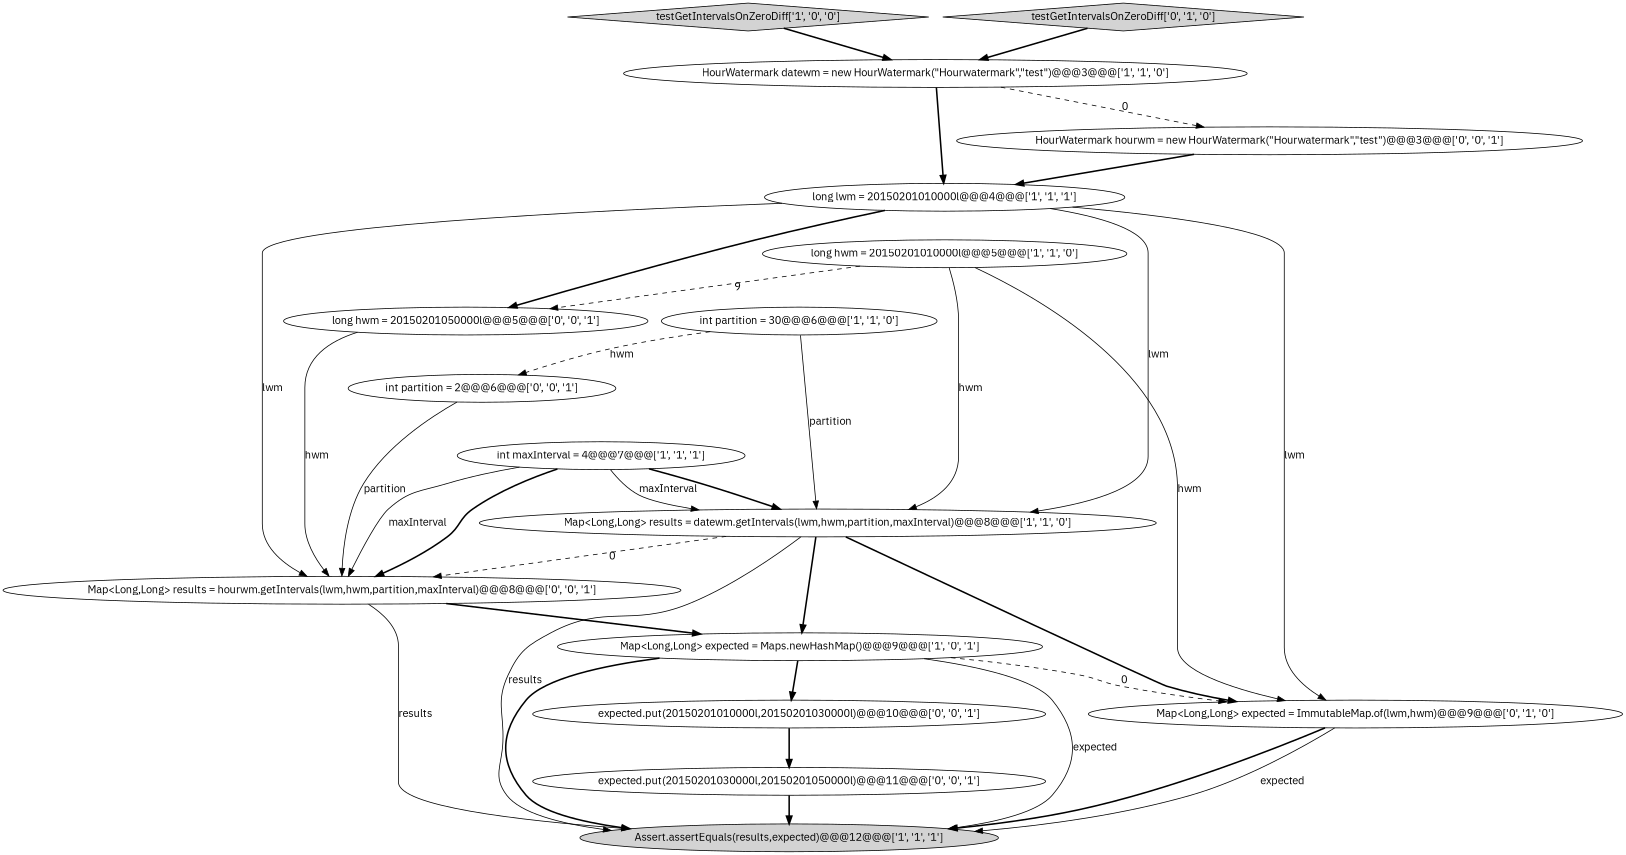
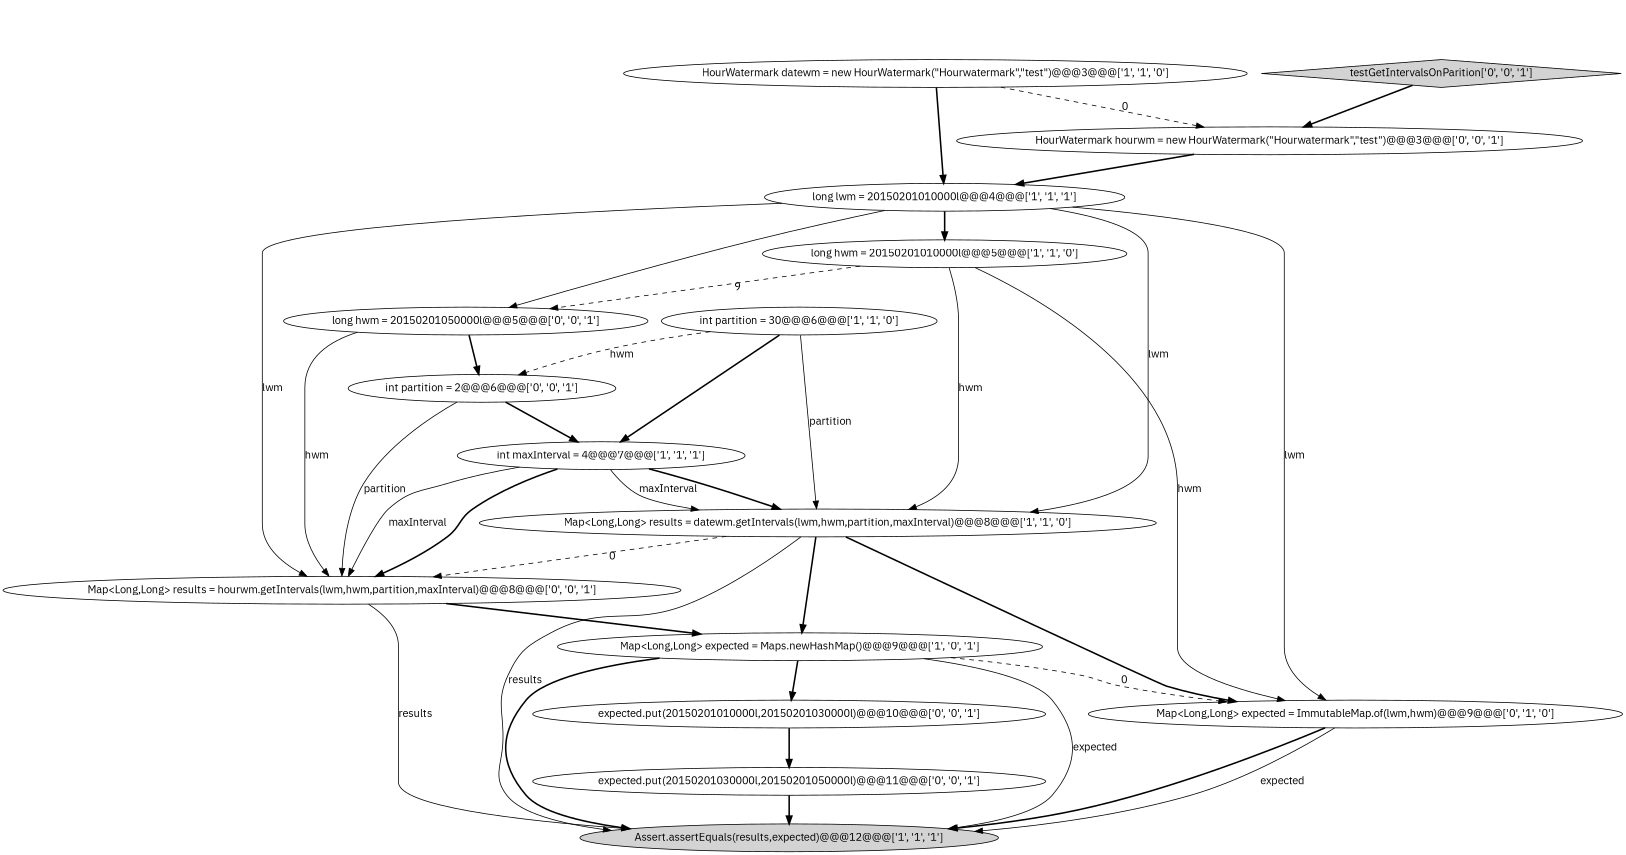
node "testGetIntervalsOnZeroDiff['1', '0', '0']": removed
node "testGetIntervalsOnZeroDiff['0', '1', '0']": removed
node "testGetIntervalsOnParition['0', '0', '1']": added
edge "long lwm = 20150201010000l@@@4@@@['1', '1', '1']" -> "long hwm = 20150201010000l@@@5@@@['1', '1', '0']": added
edge "long lwm = 20150201010000l@@@4@@@['1', '1', '1']" -> "long hwm = 20150201050000l@@@5@@@['0', '0', '1']": style bold -> solid
edge "long hwm = 20150201050000l@@@5@@@['0', '0', '1']" -> "int partition = 2@@@6@@@['0', '0', '1']": added
edge "int partition = 30@@@6@@@['1', '1', '0']" -> "int maxInterval = 4@@@7@@@['1', '1', '1']": added
edge "int partition = 2@@@6@@@['0', '0', '1']" -> "int maxInterval = 4@@@7@@@['1', '1', '1']": added
